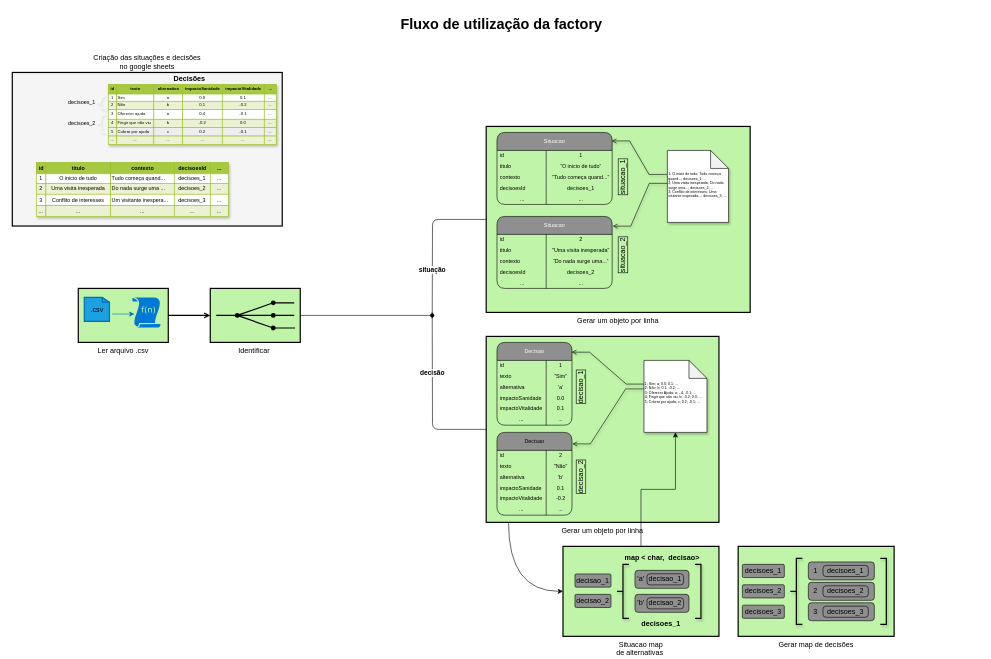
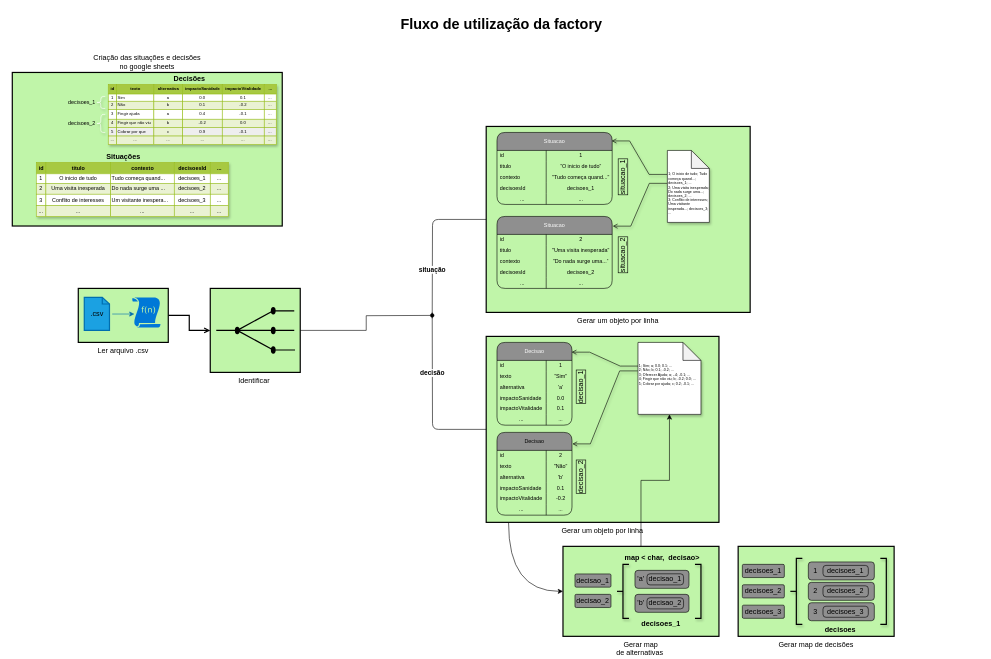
node "Oferecer ajuda": label "Oferecer ajuda" -> "Fingir ajuda"
node "Cobrar por ajuda": label "Cobrar por ajuda" -> "Cobrar por que"
node "c": fillcolor #eeeeee -> #eaf2d3
node "0.2": label "0.2" -> "0.9"
node "Criação das situações e decisões no google sheets": fillcolor #f5f5f5 -> #c0f5a9
node "Situações": added
node "1; O inicio de tudo; Tudo começa quand...; decisoes_1; ... 2; Uma visita inesperada; Do nada surge uma...; decisoes_2; ... 3; Conflito de interesses; Uma visitante insperada...; decisoes_3; ...": size 61x72 -> 42x72
node ".csv": size 25x24 -> 25x33
node "Identificar": size 90x54 -> 90x84
node "1; Sim; a; 0.0; 0.1; ...2; Não; b; 0.1; -0.2; ...3; Oferecer Ajuda; a; -.4; -0.1; ...4; Fingir que não viu; b; -0.2; 0.0; ...5; Cobrar por ajuda; c; 0.2; -0.1; ...": moved (676, 396) -> (670, 378)
node "decisoes": added
node "Situacao map de alternativas": label "Situacao map de alternativas" -> "Gerar map de alternativas"
